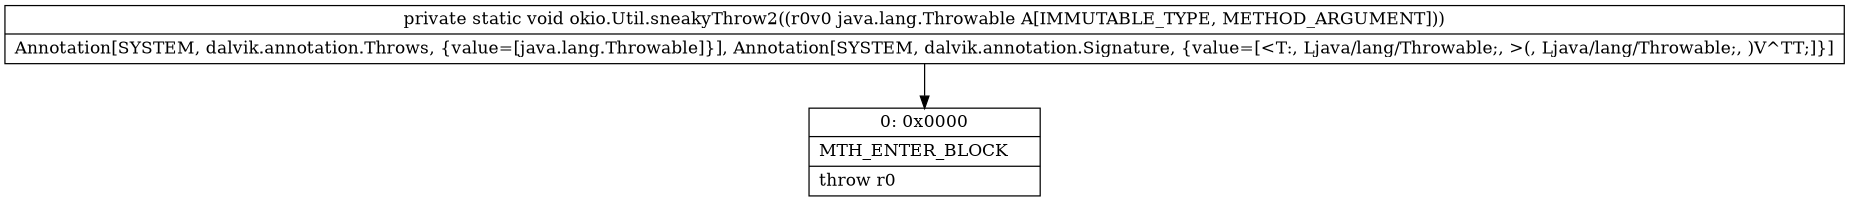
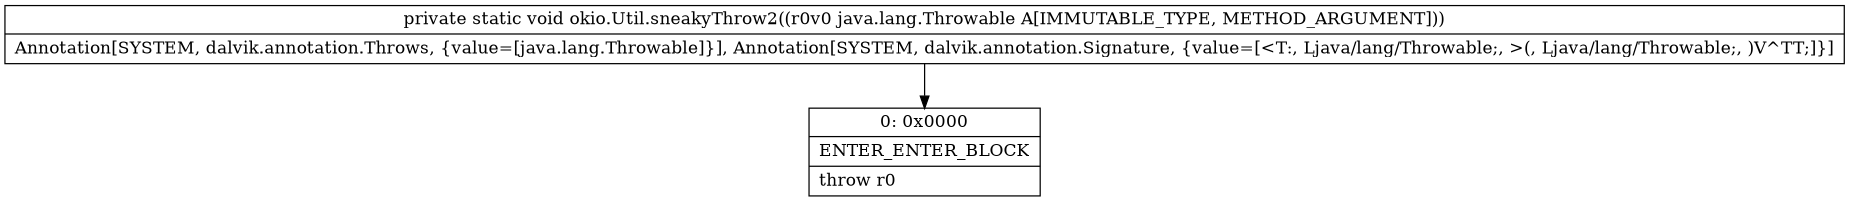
node "0: 0x0000": text "MTH_ENTER_BLOCK" -> "ENTER_ENTER_BLOCK"
